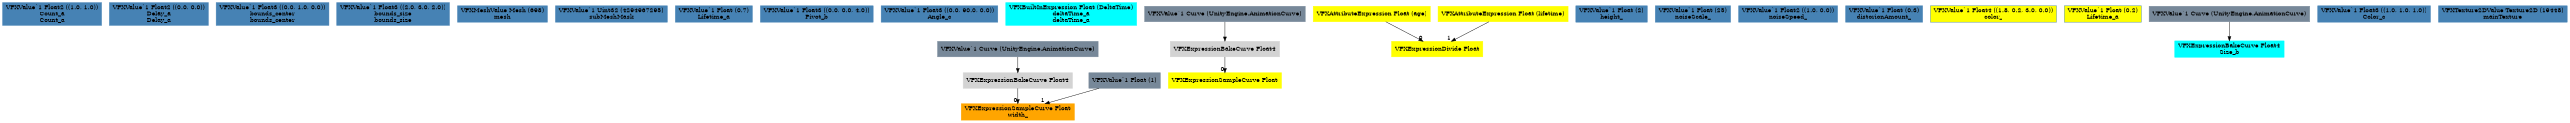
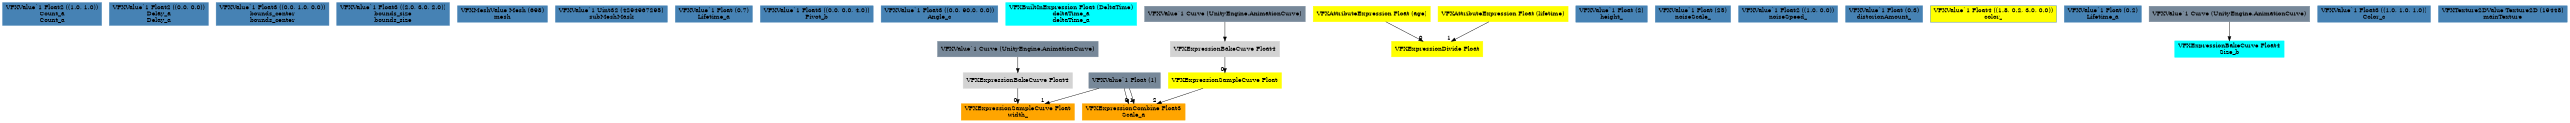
node "VFXValue`1 Float (0.2) Lifetime_a": fillcolor yellow -> steelblue
node "VFXExpressionCombine Float3 Scale_a": added
